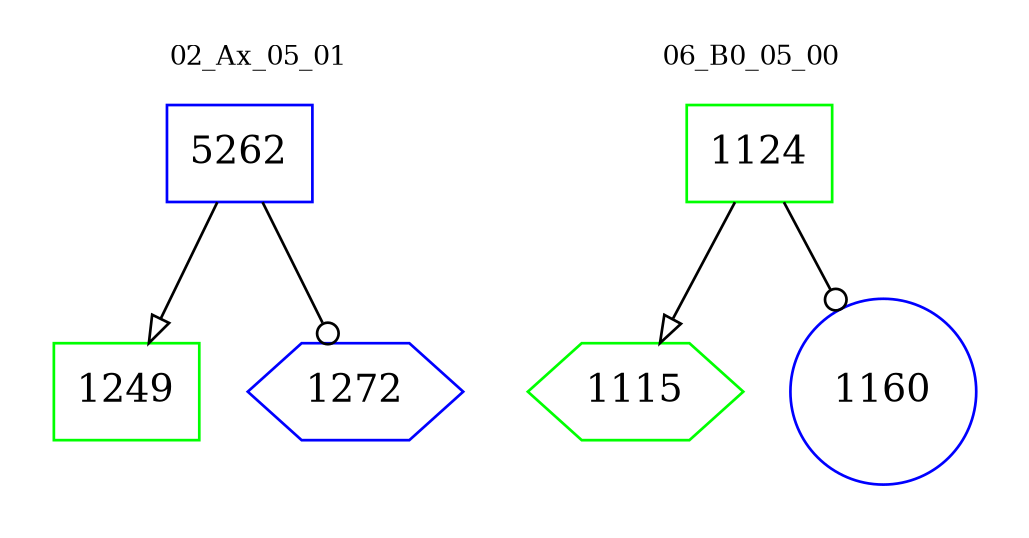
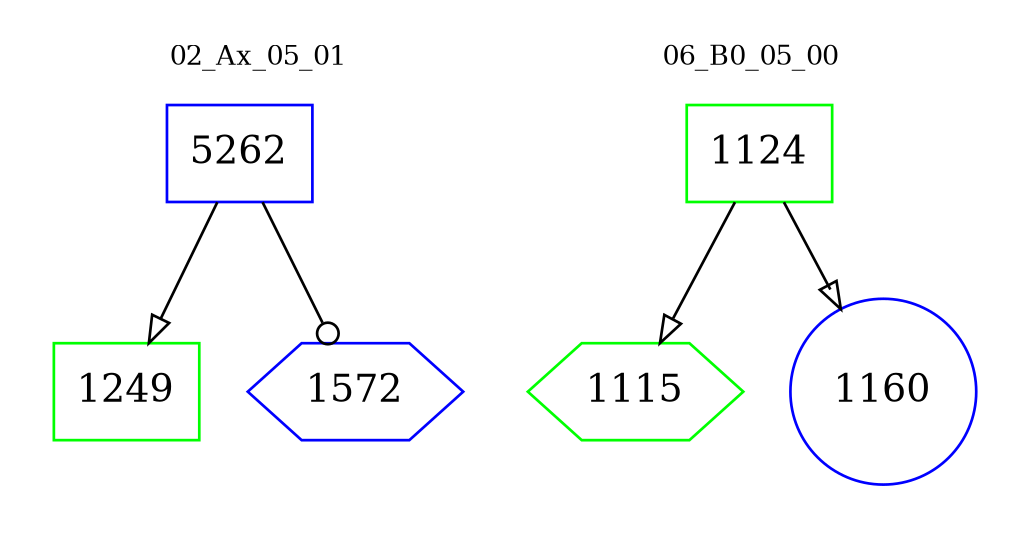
edge "1124" -> "1160": arrowhead odot -> onormal
node "1272": label "1272" -> "1572"
